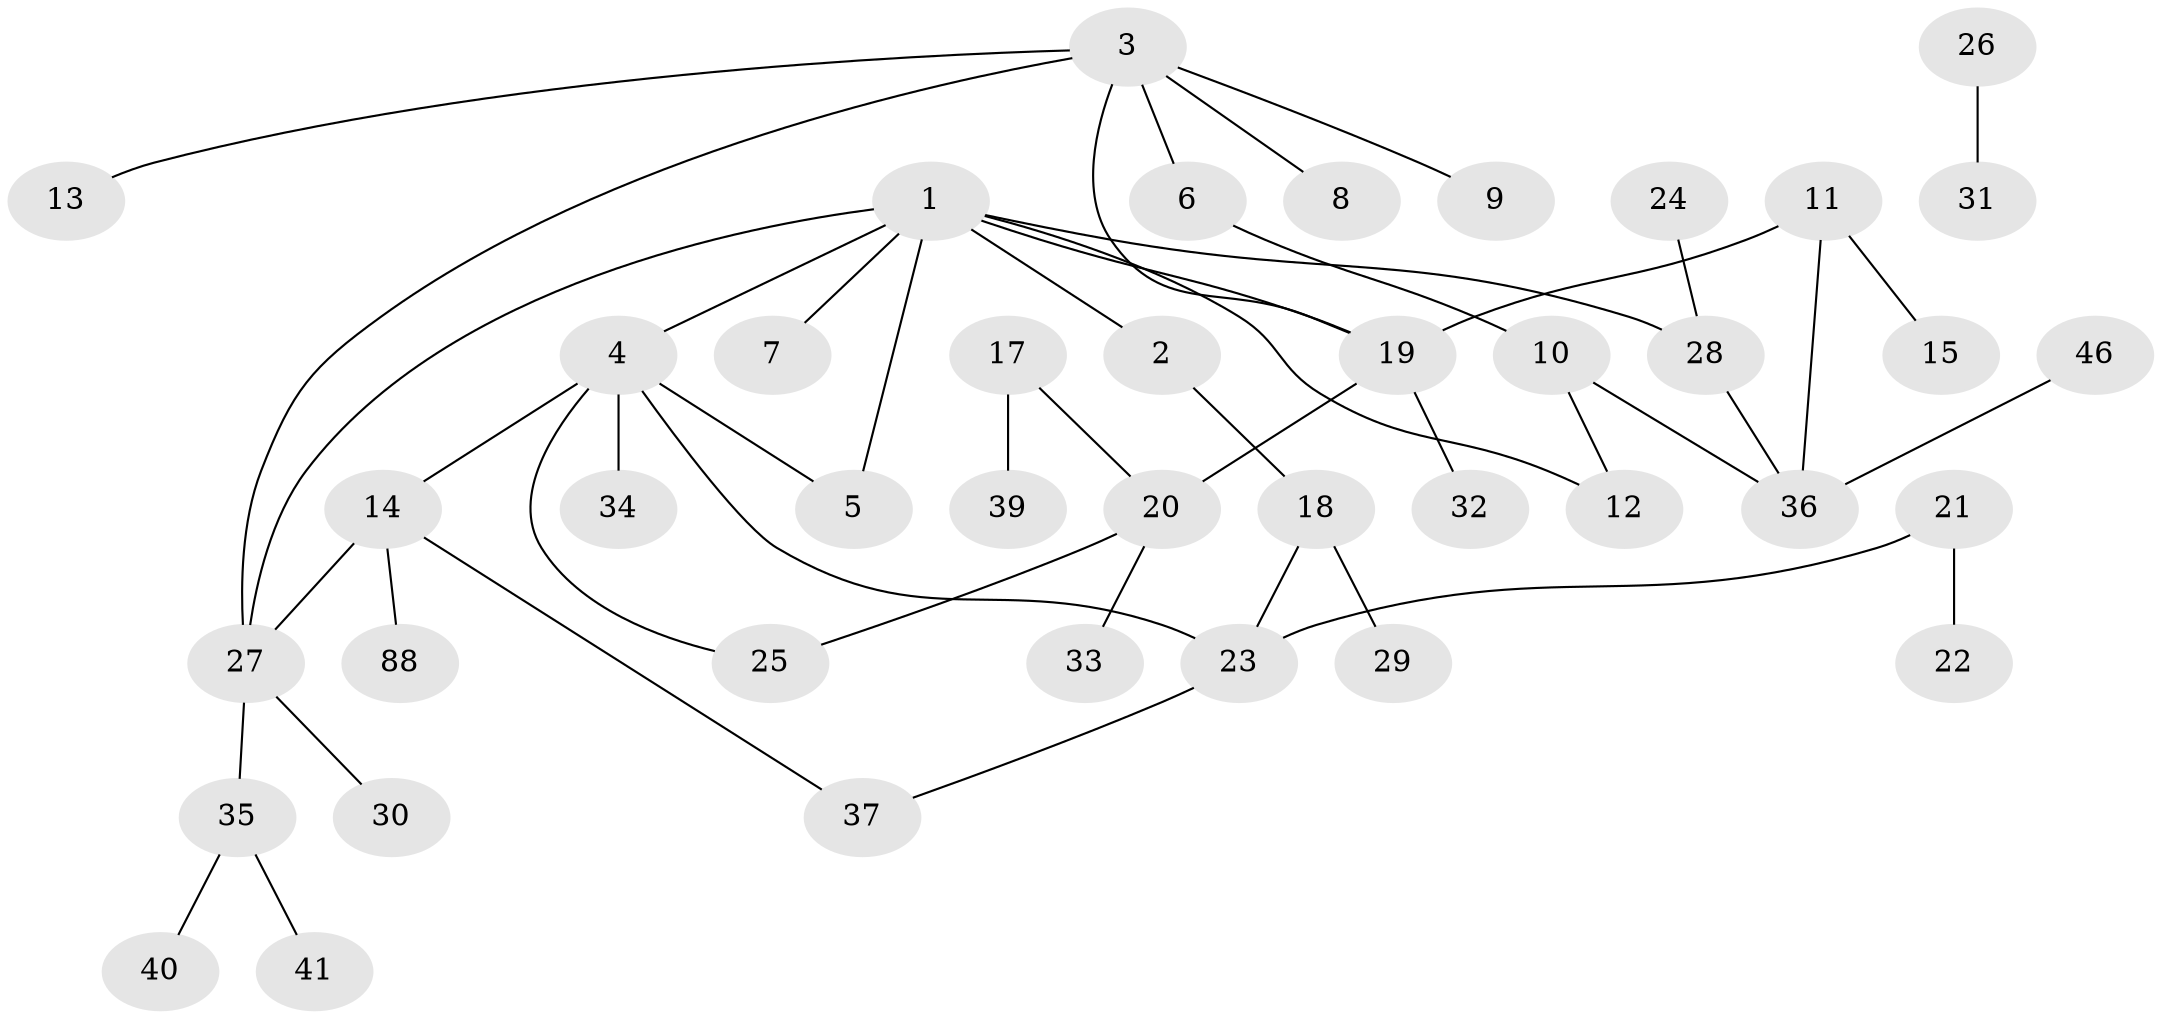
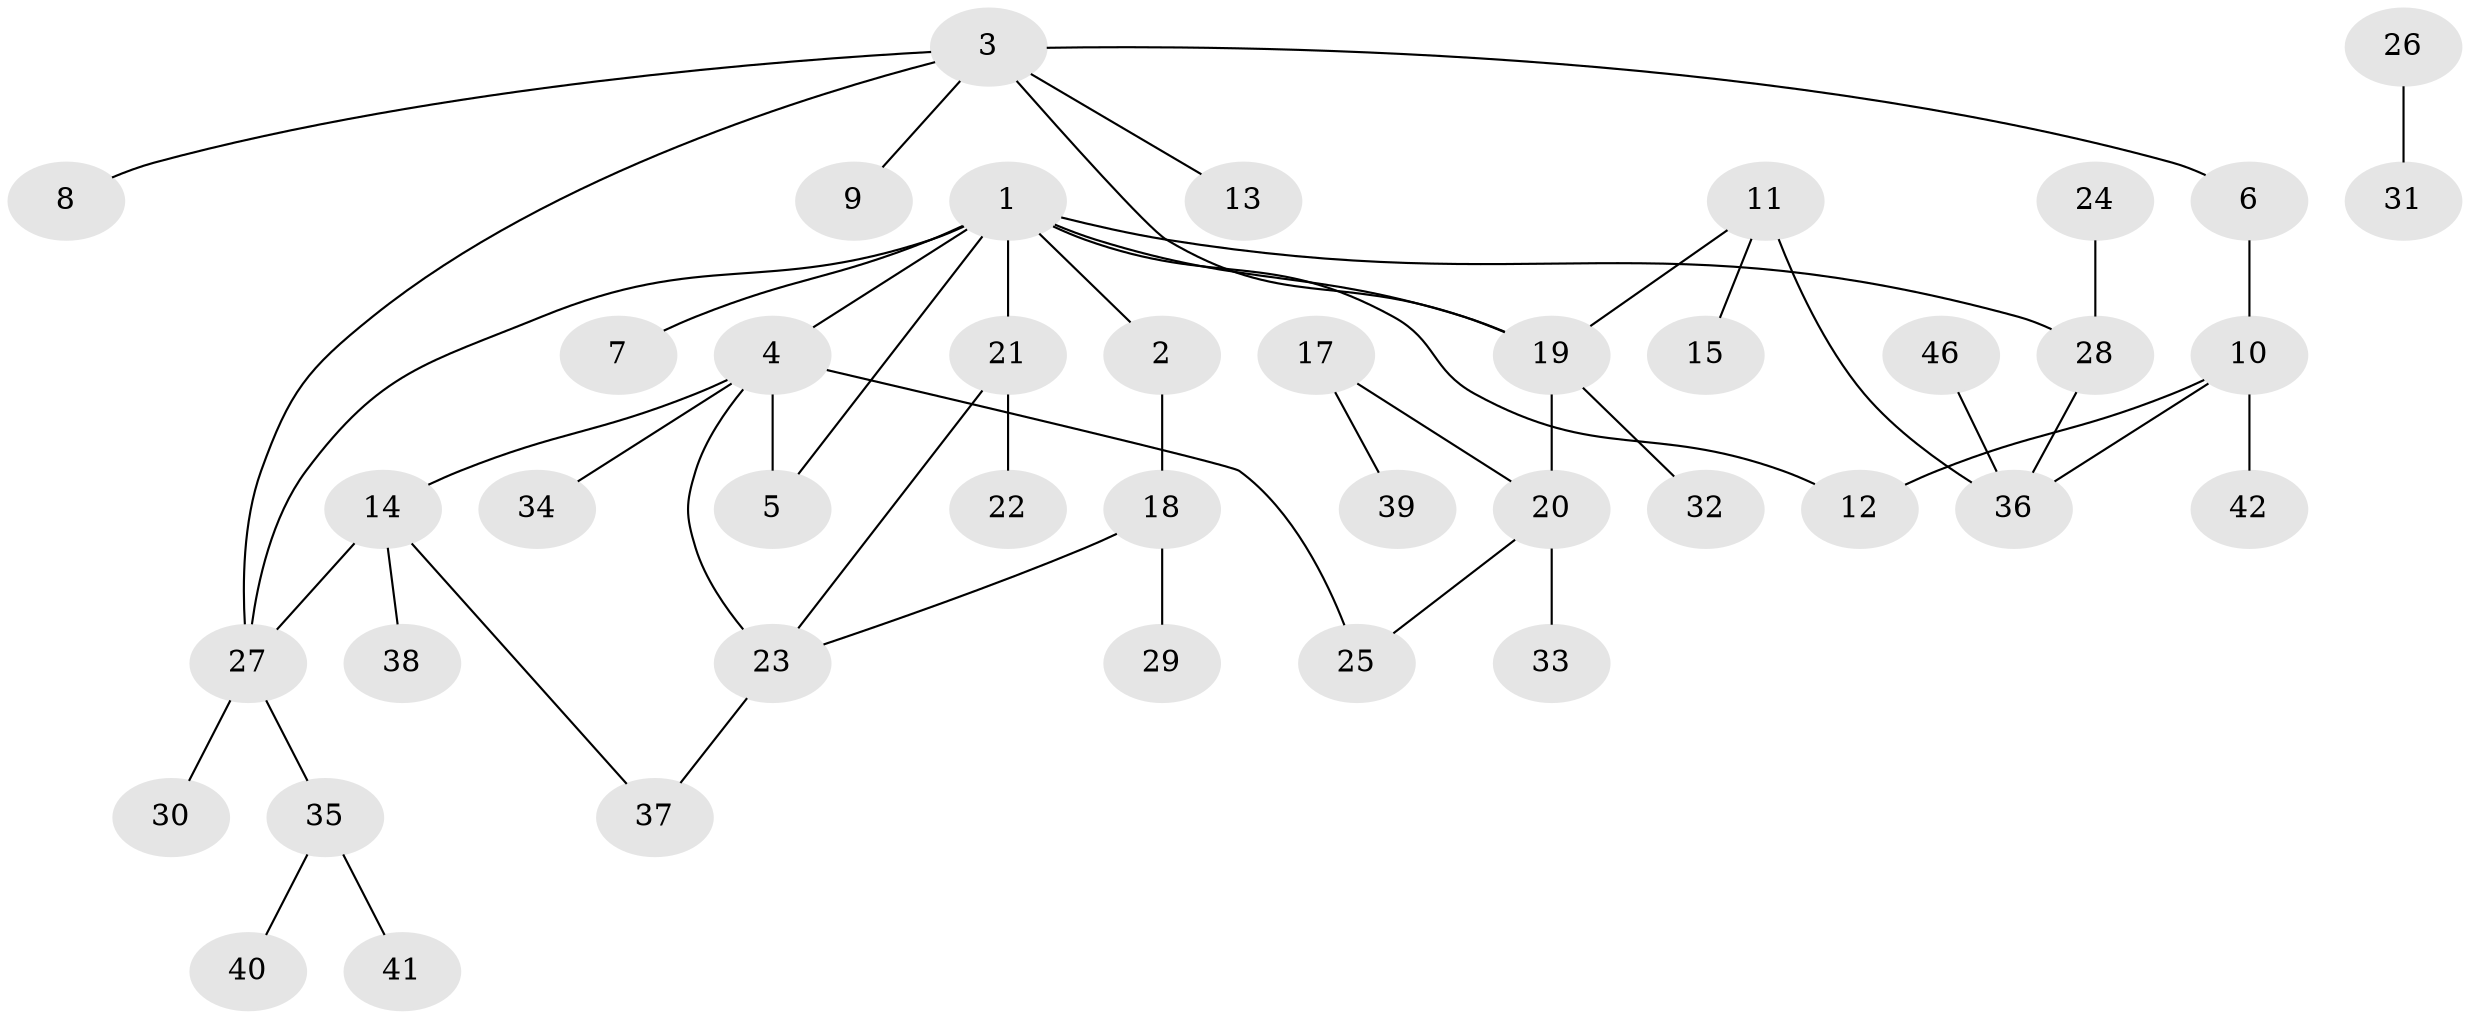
edge "1" -- "21": added
node "42": added
node "88": label "88" -> "38"
